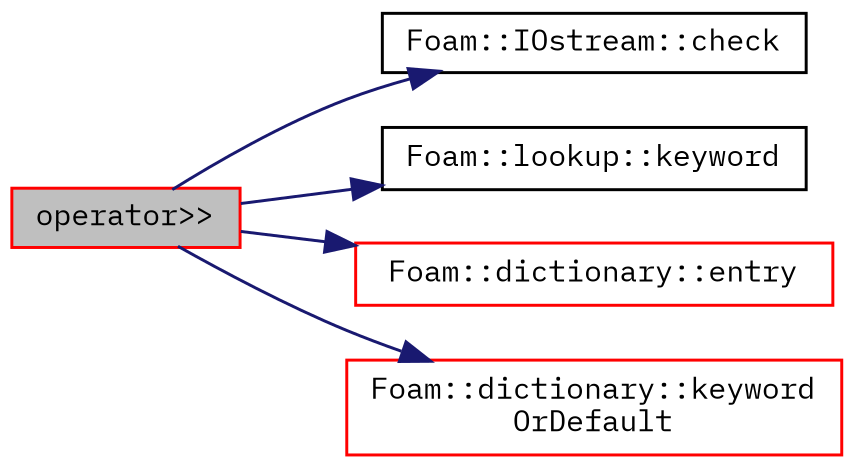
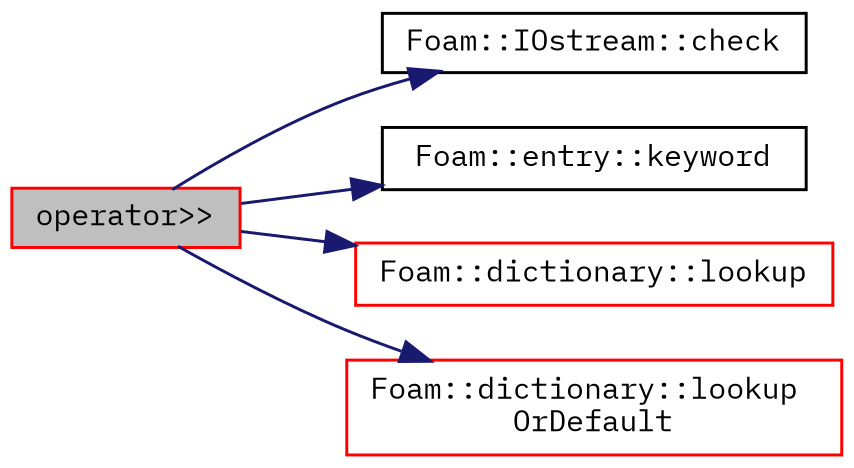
node "Foam::lookup::keyword": label "Foam::lookup::keyword" -> "Foam::entry::keyword"
node "Foam::dictionary::entry": label "Foam::dictionary::entry" -> "Foam::dictionary::lookup"
node "Foam::dictionary::keyword OrDefault": label "Foam::dictionary::keyword OrDefault" -> "Foam::dictionary::lookup OrDefault"
